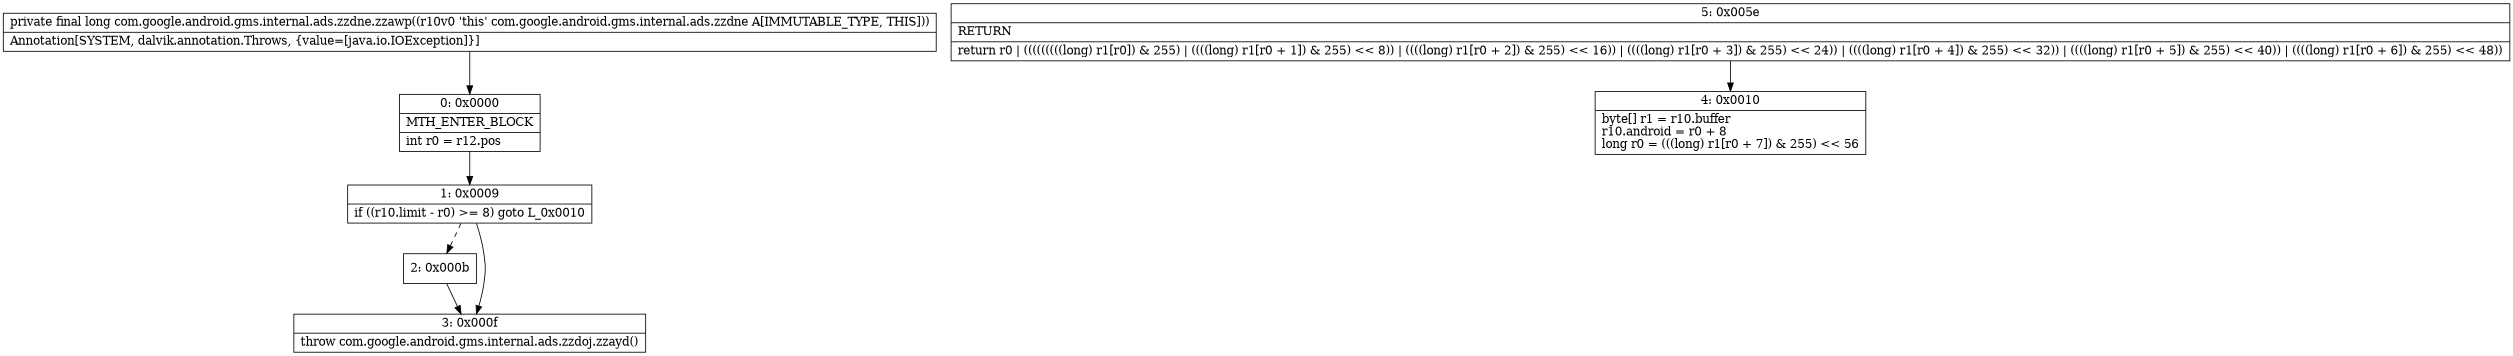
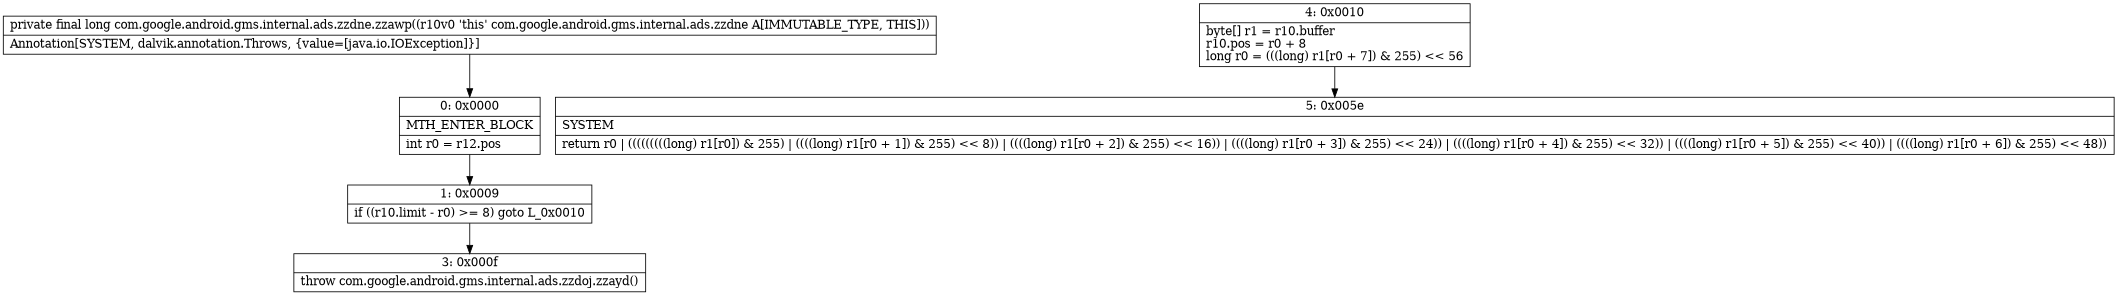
node "5: 0x005e": text "RETURN" -> "SYSTEM"
edge "5: 0x005e" -> "4: 0x0010": reversed
node "4: 0x0010": text "r10.android = r0 + 8" -> "r10.pos = r0 + 8"
node "2: 0x000b": removed
